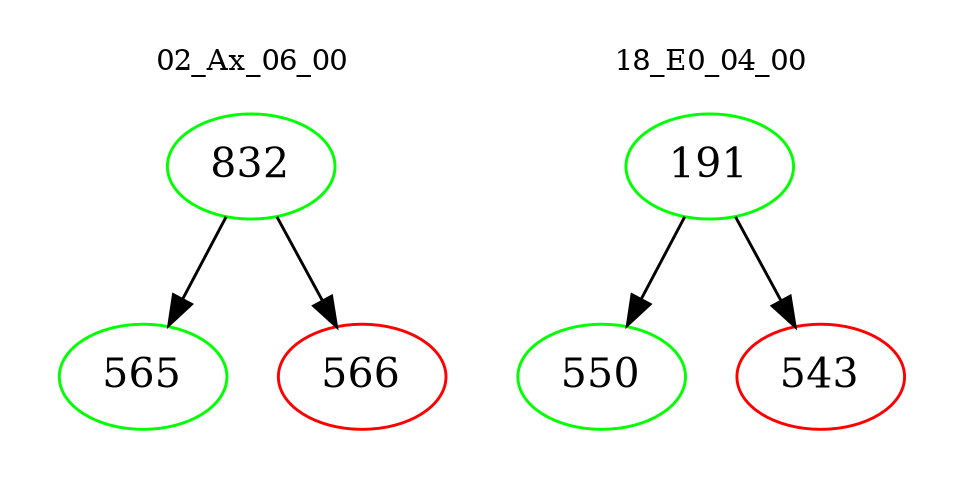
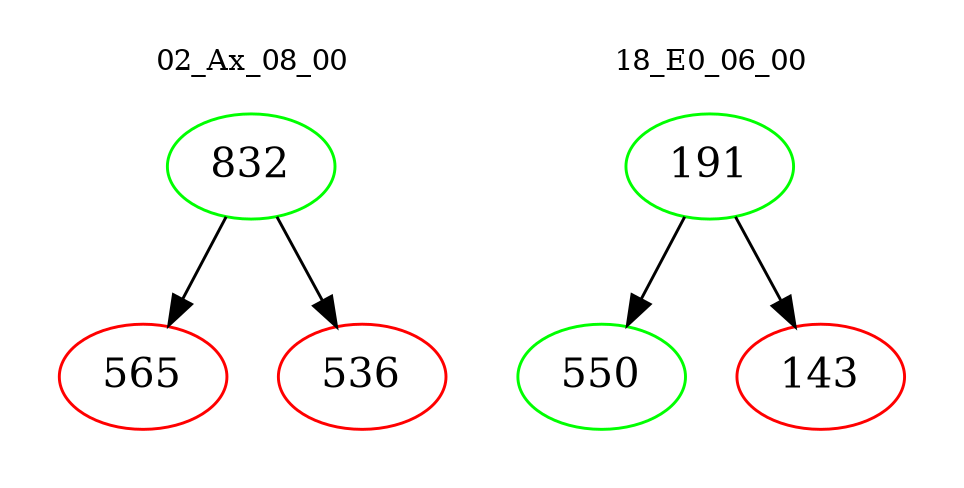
cluster "02_Ax_06_00": label "02_Ax_06_00" -> "02_Ax_08_00"
cluster "18_E0_04_00": label "18_E0_04_00" -> "18_E0_06_00"
node "565": color green -> red
node "566": label "566" -> "536"
node "543": label "543" -> "143"
